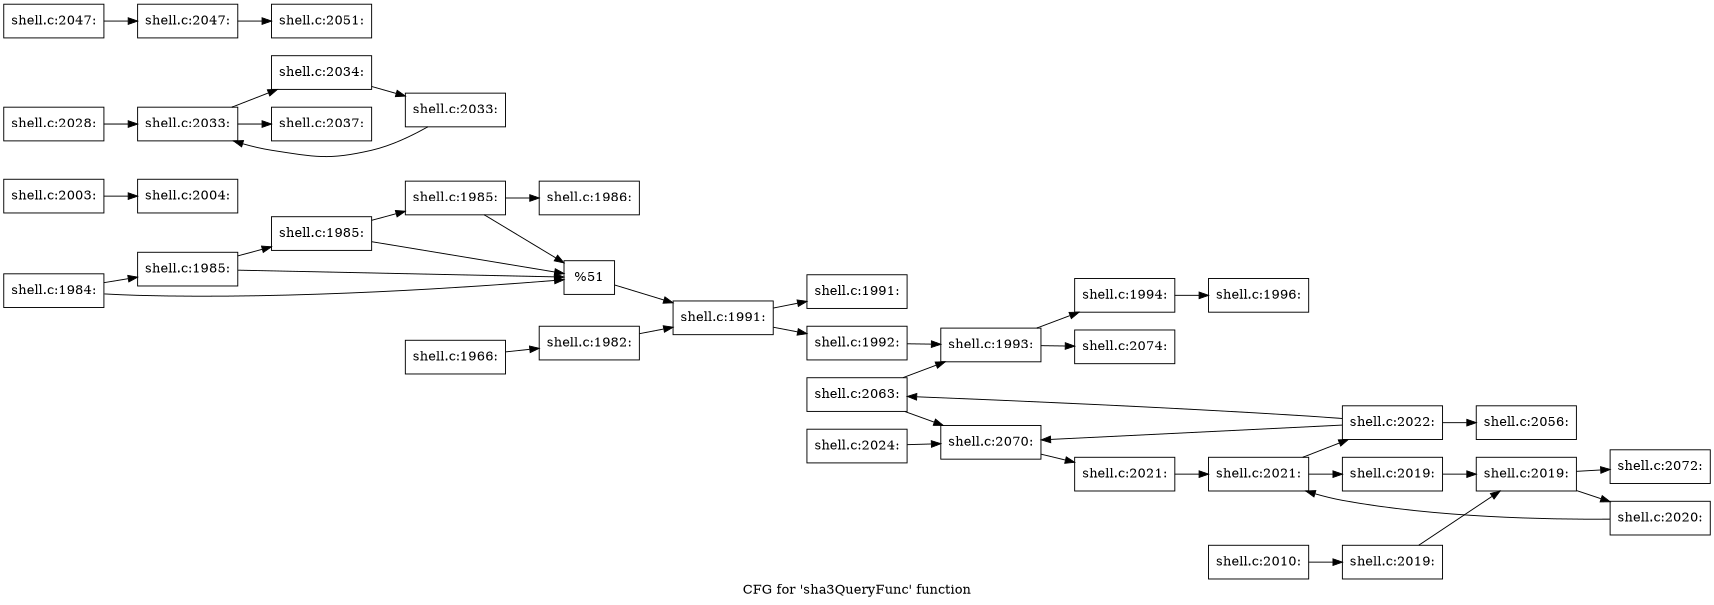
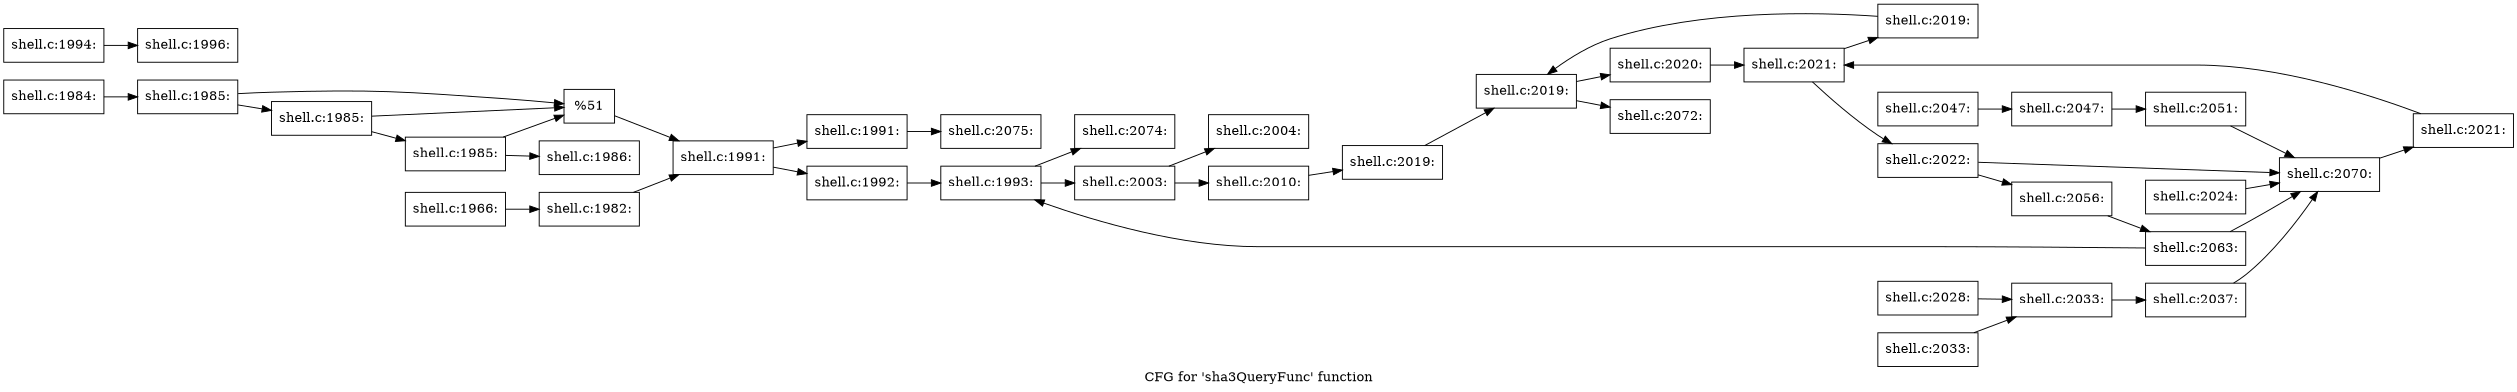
node "shell.c:2034:": removed
node "shell.c:2075:": added
edge "shell.c:2051:" -> "shell.c:2070:": added
edge "shell.c:2003:" -> "shell.c:2010:": added
edge "shell.c:2037:" -> "shell.c:2070:": added
edge "shell.c:1984:" -> "%51": removed
edge "shell.c:1993:" -> "shell.c:1994:": now "shell.c:1993:" -> "shell.c:2003:"
edge "shell.c:2022:" -> "shell.c:2063:": now "shell.c:2056:" -> "shell.c:2063:"
